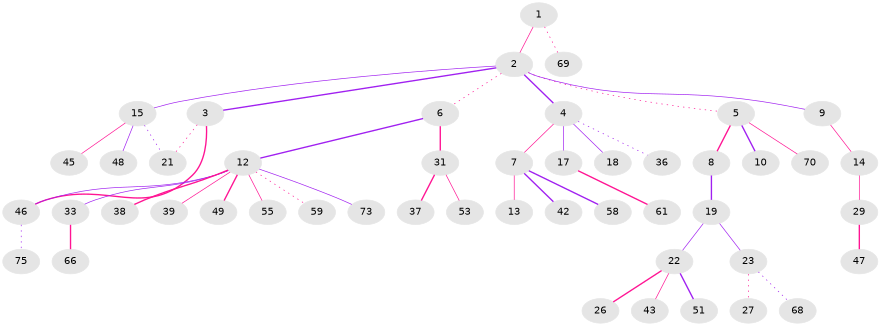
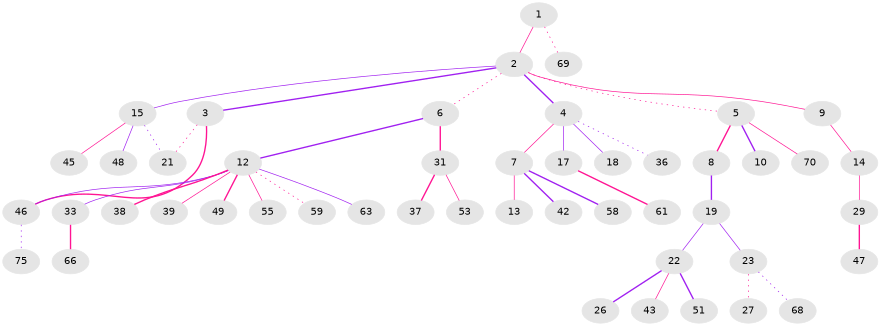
edge "2" -- "9": color purple -> deeppink
node "73": label "73" -> "63"
edge "22" -- "26": color deeppink -> purple
